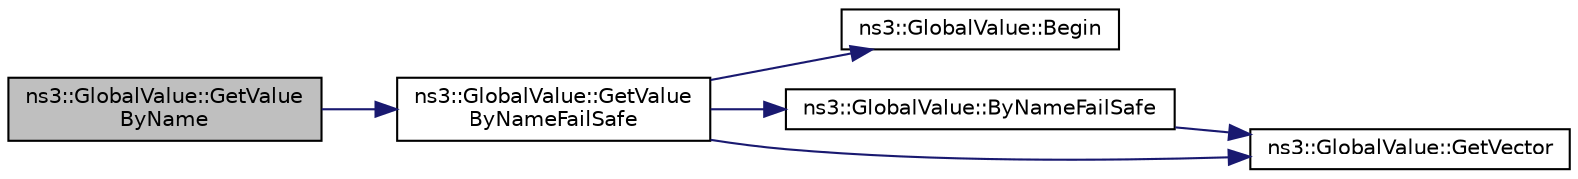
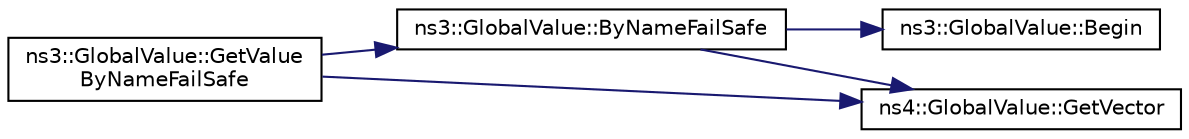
edge "ns3::GlobalValue::GetValue ByNameFailSafe" -> "ns3::GlobalValue::Begin": now "ns3::GlobalValue::ByNameFailSafe" -> "ns3::GlobalValue::Begin"
node "ns3::GlobalValue::GetValue ByName": removed
node "ns3::GlobalValue::GetVector": label "ns3::GlobalValue::GetVector" -> "ns4::GlobalValue::GetVector"
